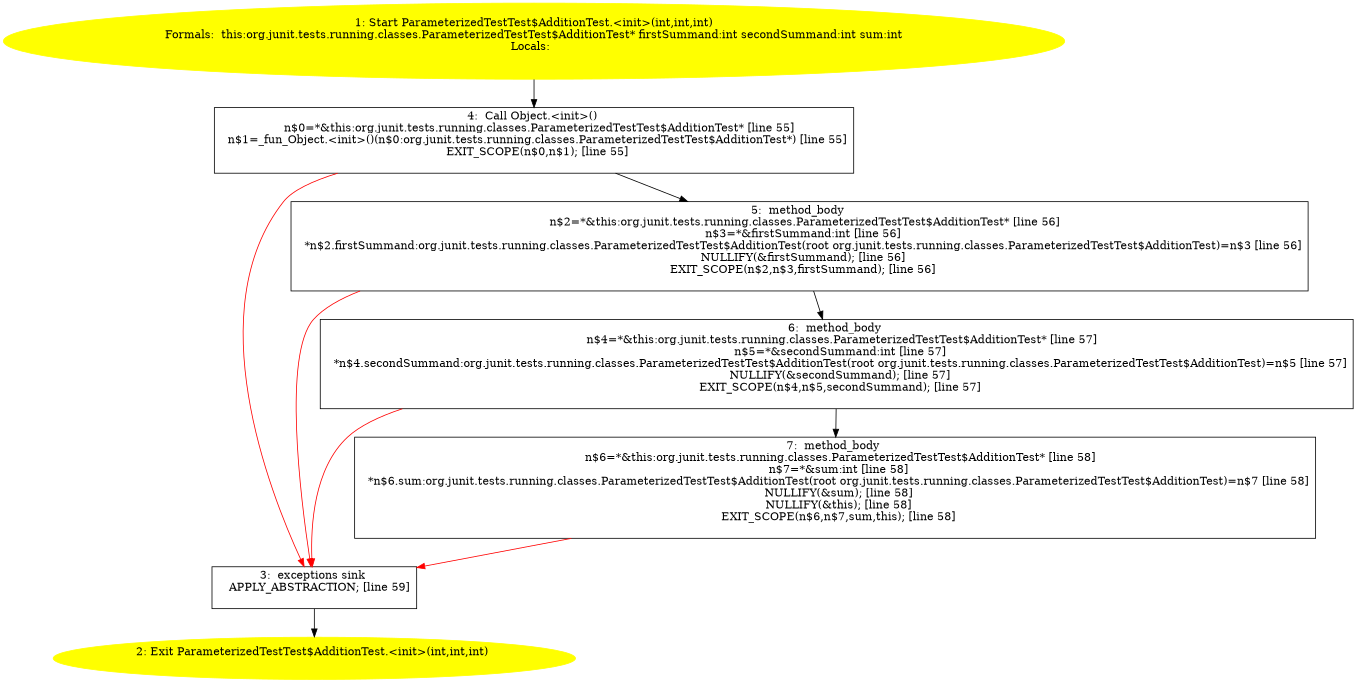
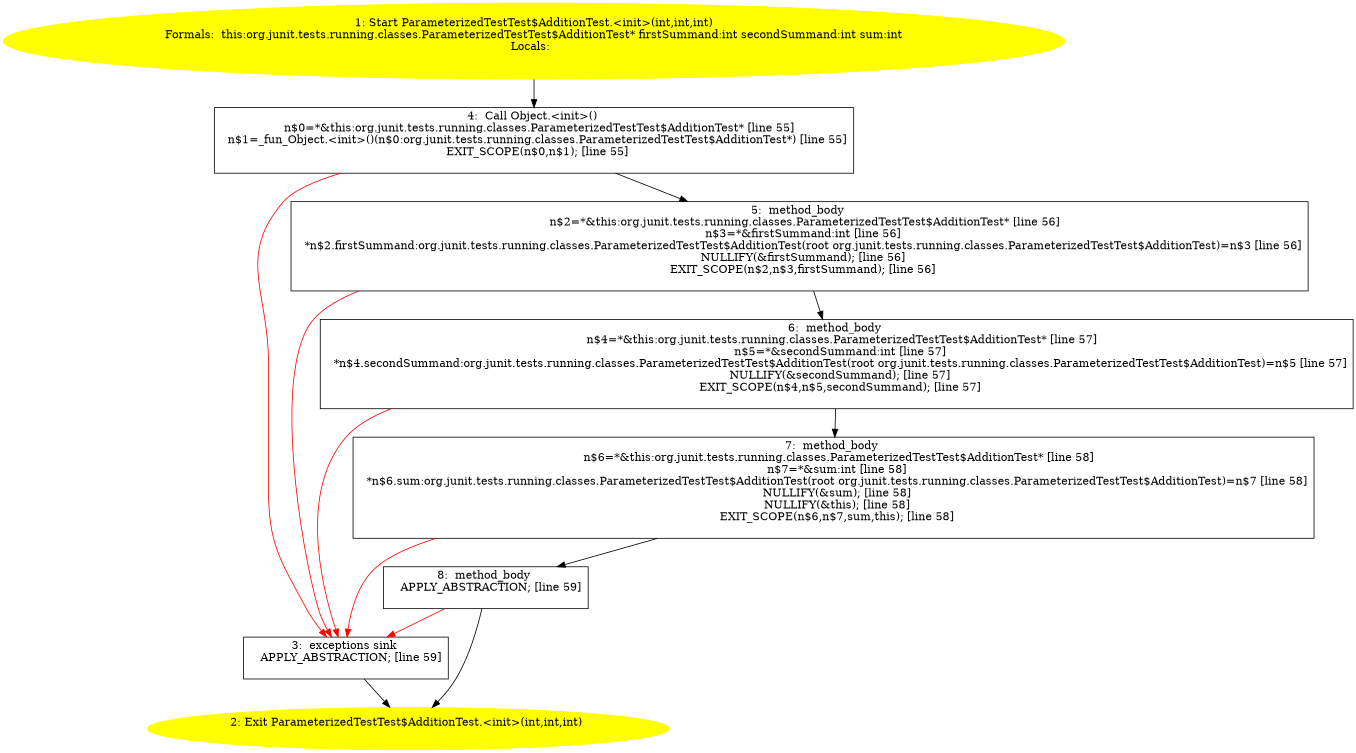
node "8:  method_body APPLY_ABSTRACTION; [line 59]": added
